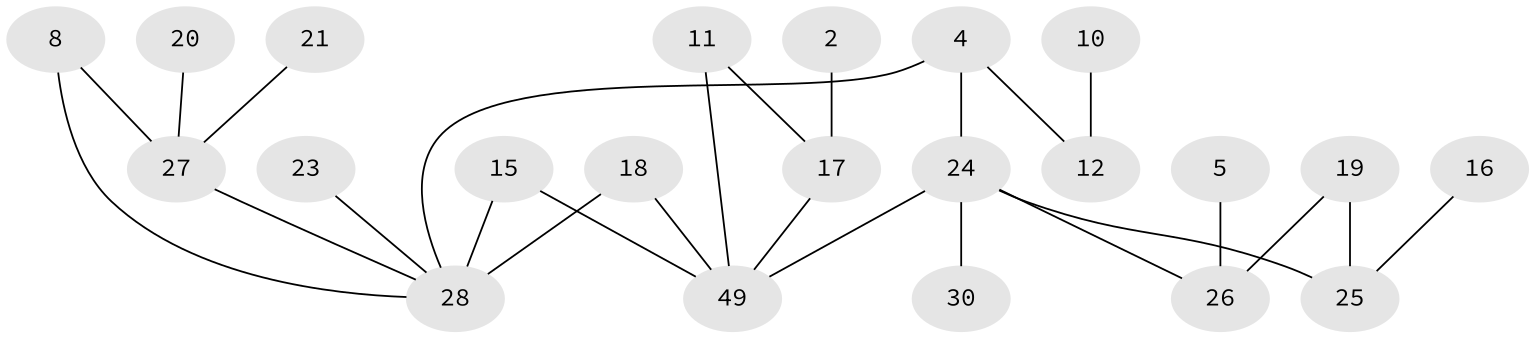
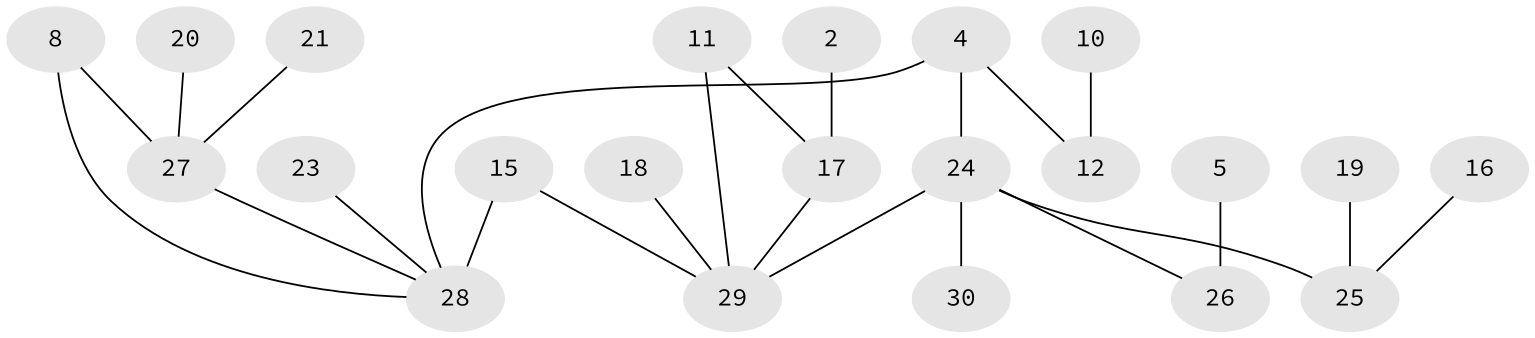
edge "18" -- "28": removed
edge "19" -- "26": removed
node "49": label "49" -> "29"
